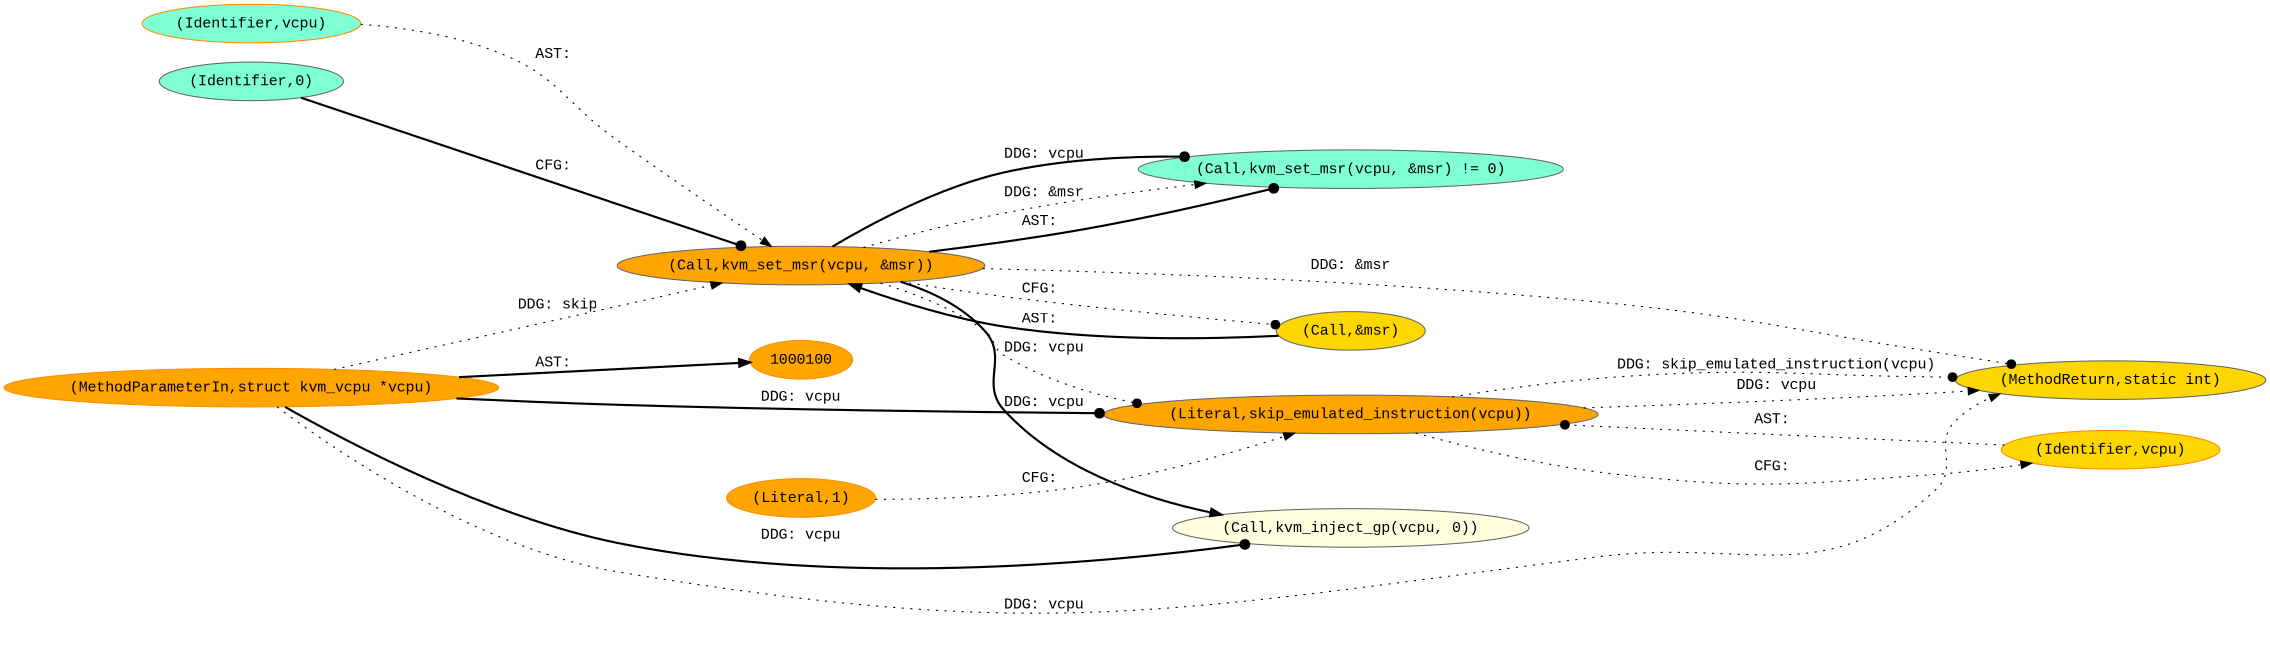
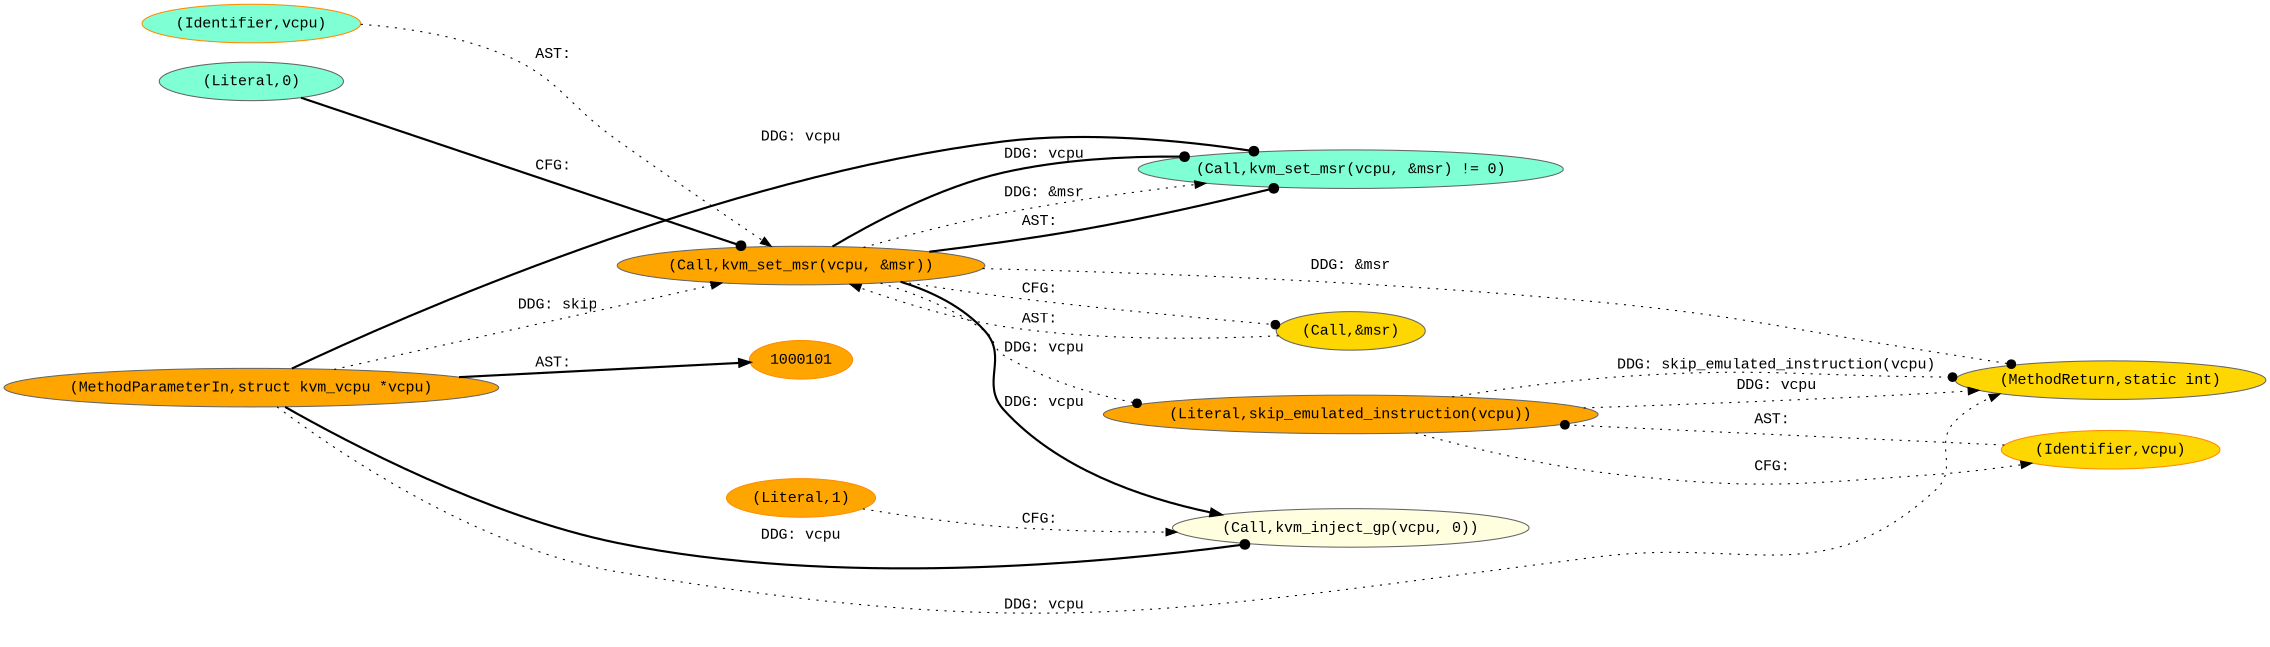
node "(Identifier,0)": label "(Identifier,0)" -> "(Literal,0)"
edge "(Call,&msr)" -> "(Call,kvm_set_msr(vcpu, &msr))": style bold -> dotted
node "1000100": label "1000100" -> "1000101"
node "(MethodParameterIn,struct kvm_vcpu *vcpu)": color darkorange -> gray40
edge "(MethodParameterIn,struct kvm_vcpu *vcpu)" -> "(Literal,skip_emulated_instruction(vcpu))": now "(MethodParameterIn,struct kvm_vcpu *vcpu)" -> "(Call,kvm_set_msr(vcpu, &msr) != 0)"
edge "(Literal,1)" -> "(Literal,skip_emulated_instruction(vcpu))": now "(Literal,1)" -> "(Call,kvm_inject_gp(vcpu, 0))"
